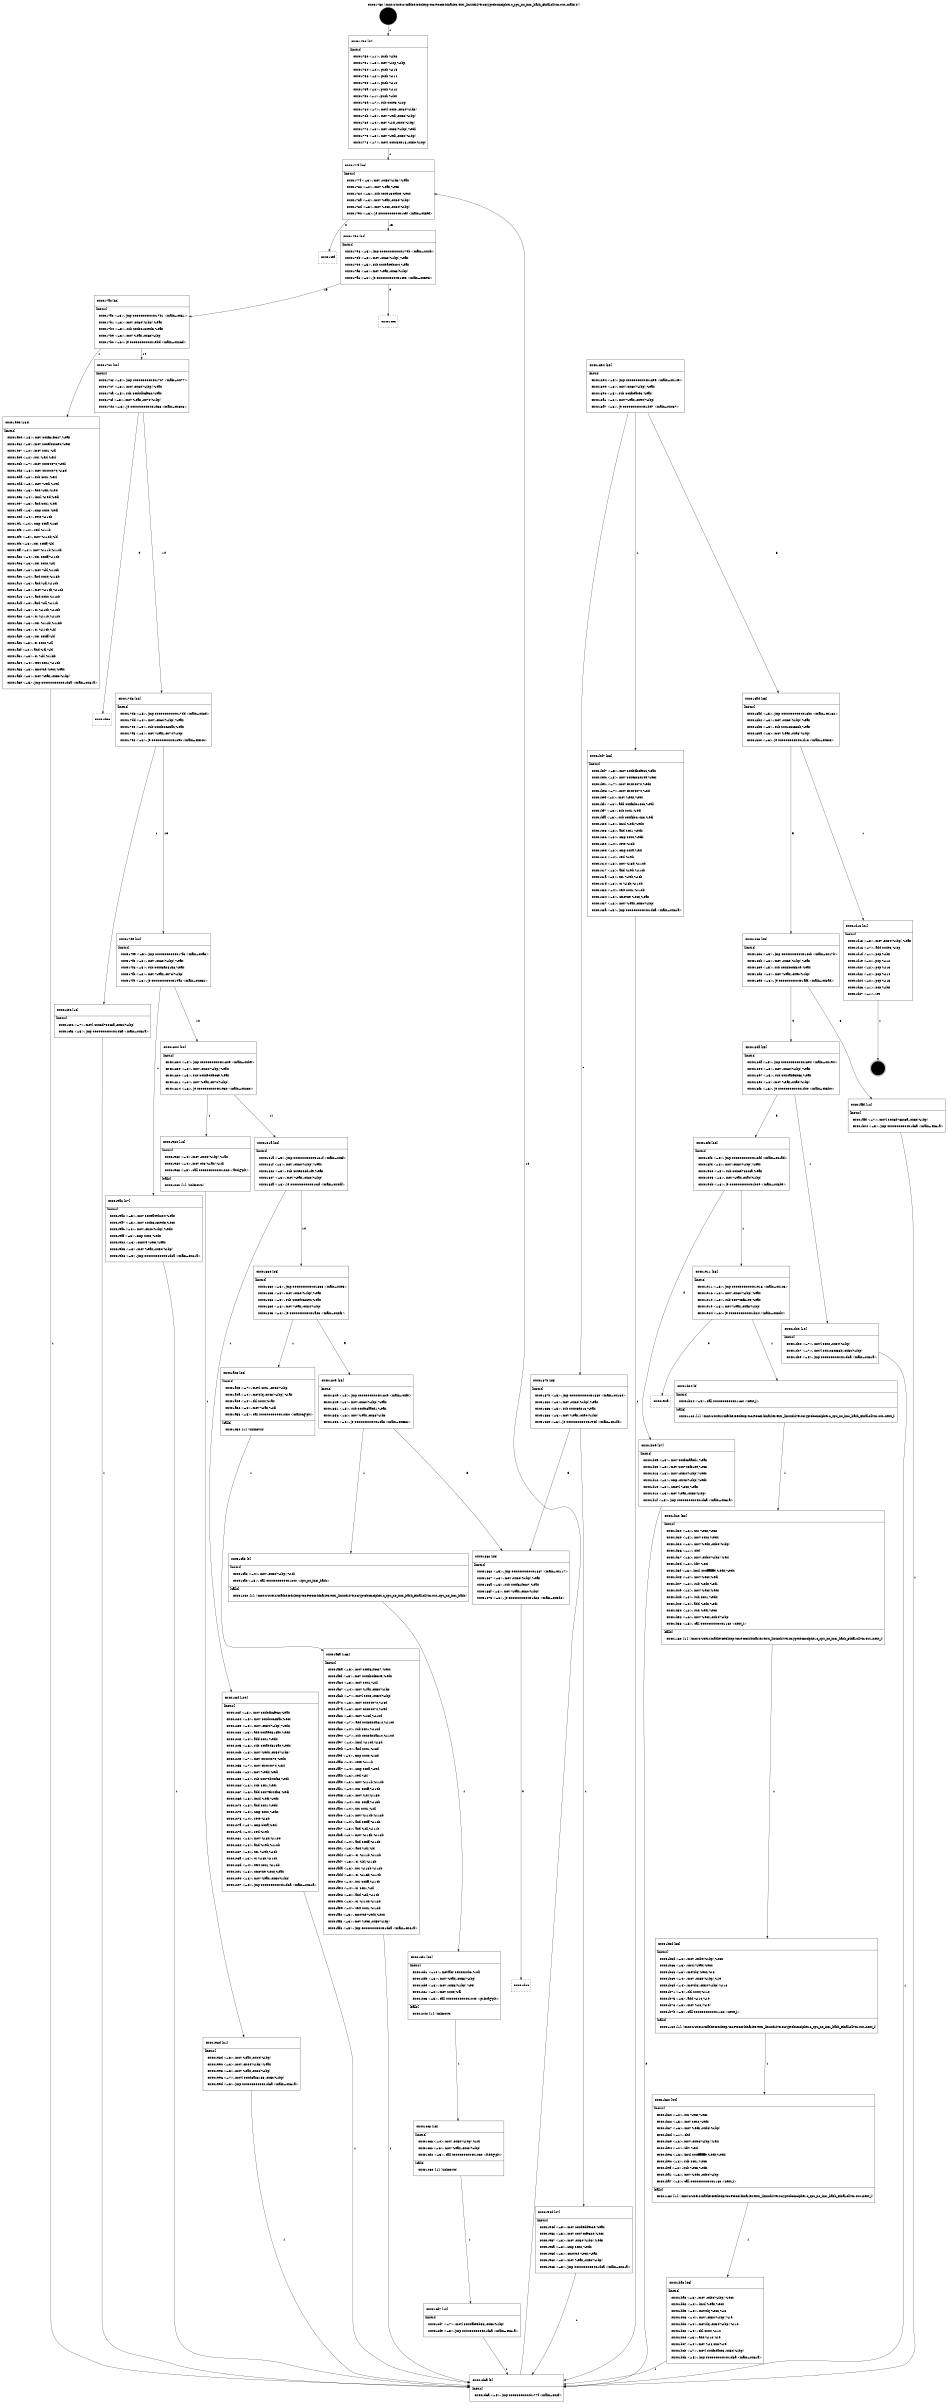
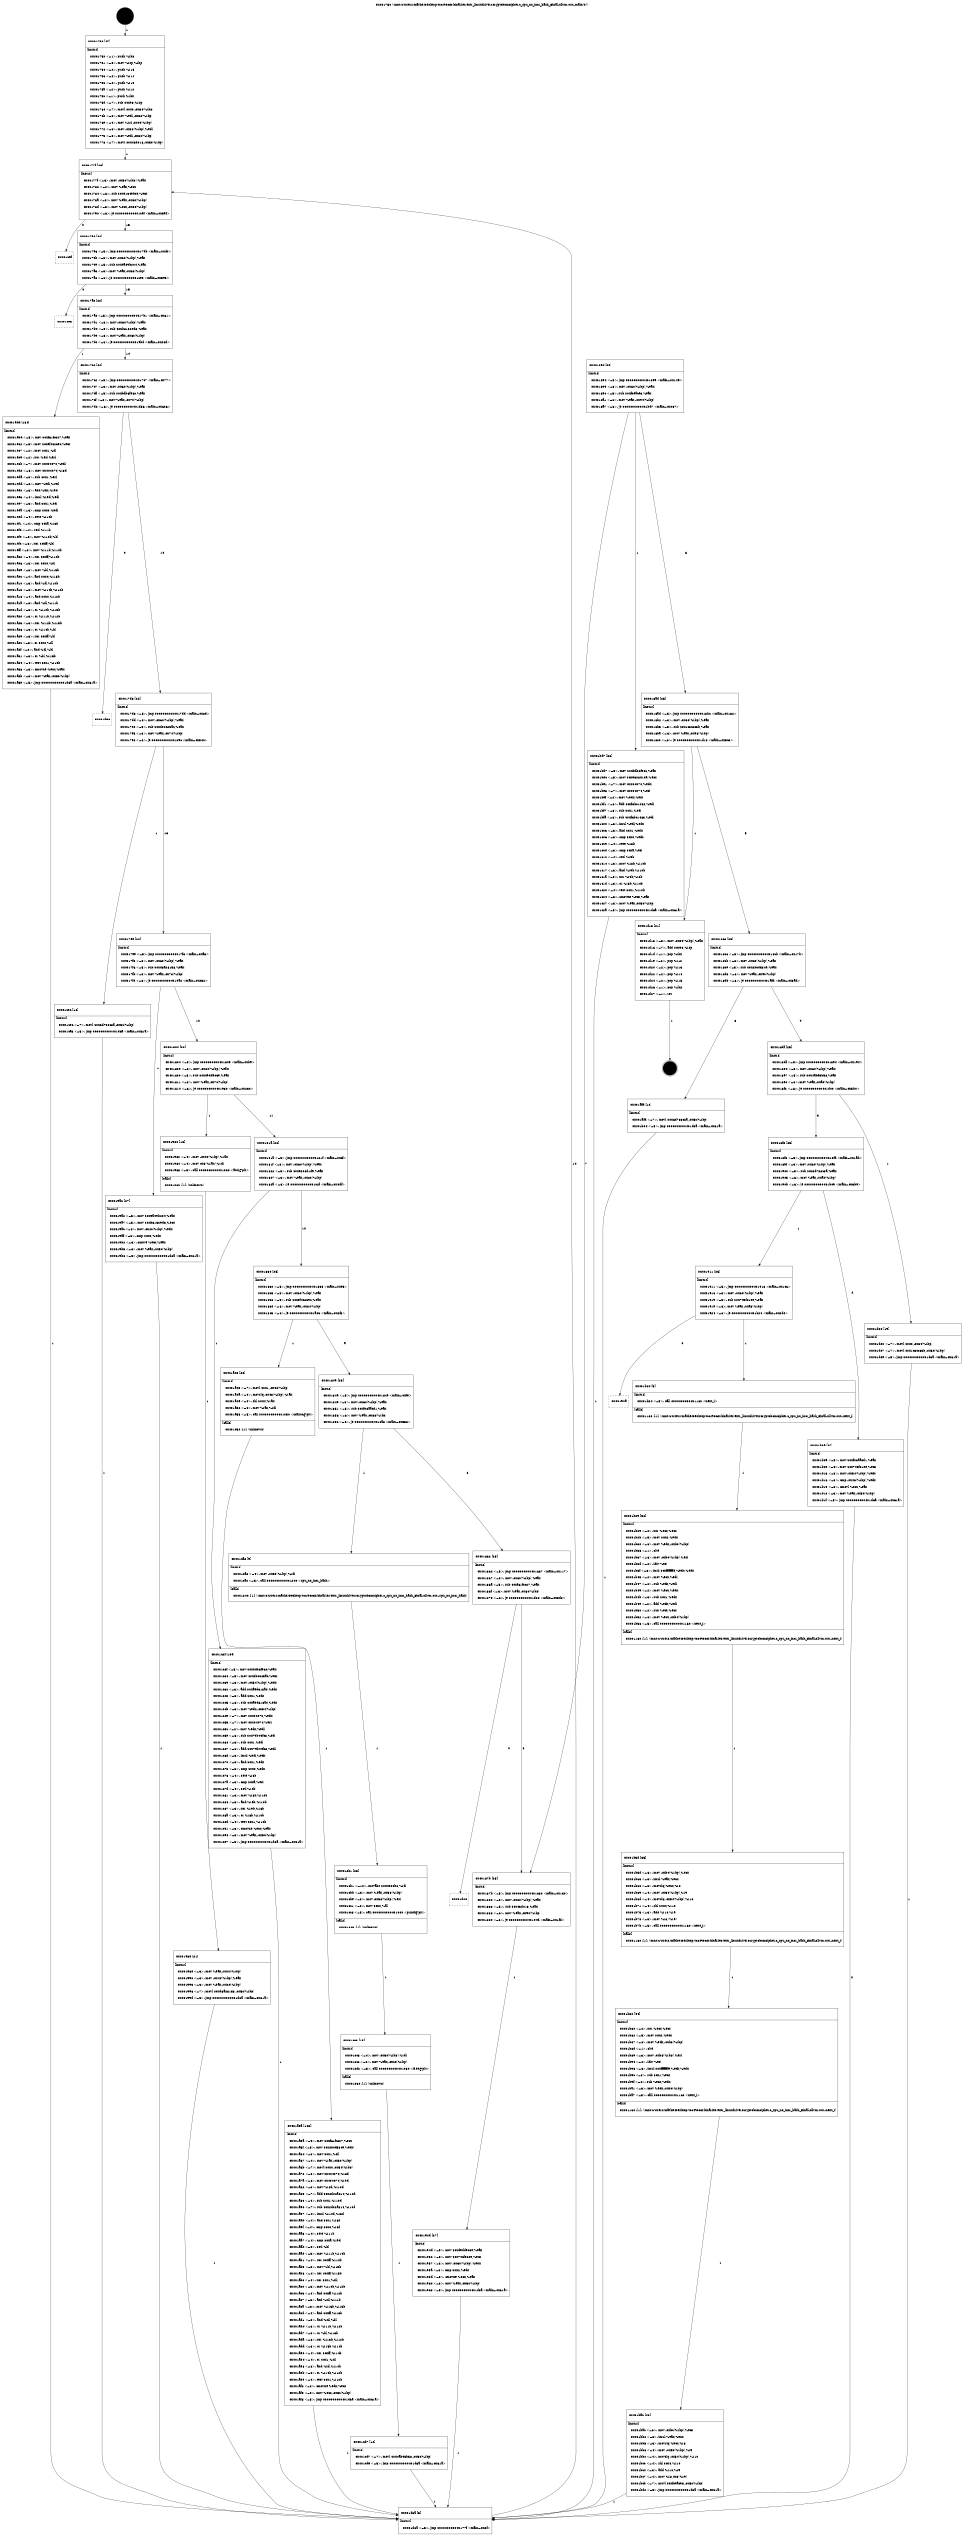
edge "0x40187b [25]" -> "0x401862 [25]": reversed
